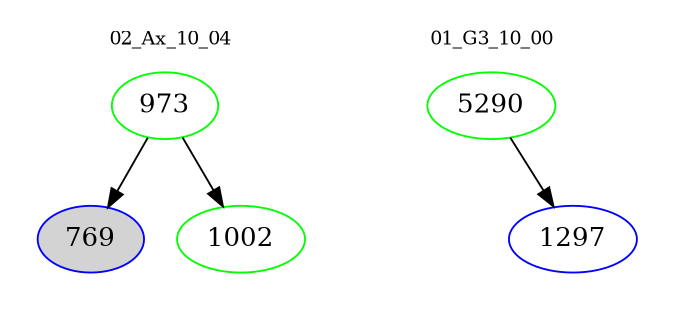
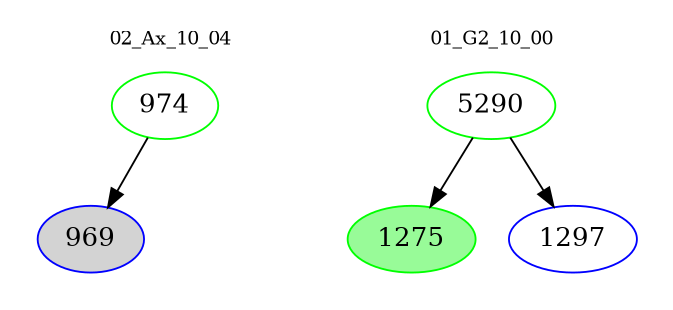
cluster "01_G3_10_00": label "01_G3_10_00" -> "01_G2_10_00"
node "973": label "973" -> "974"
node "769": label "769" -> "969"
node "1002": removed
node "1275": added
